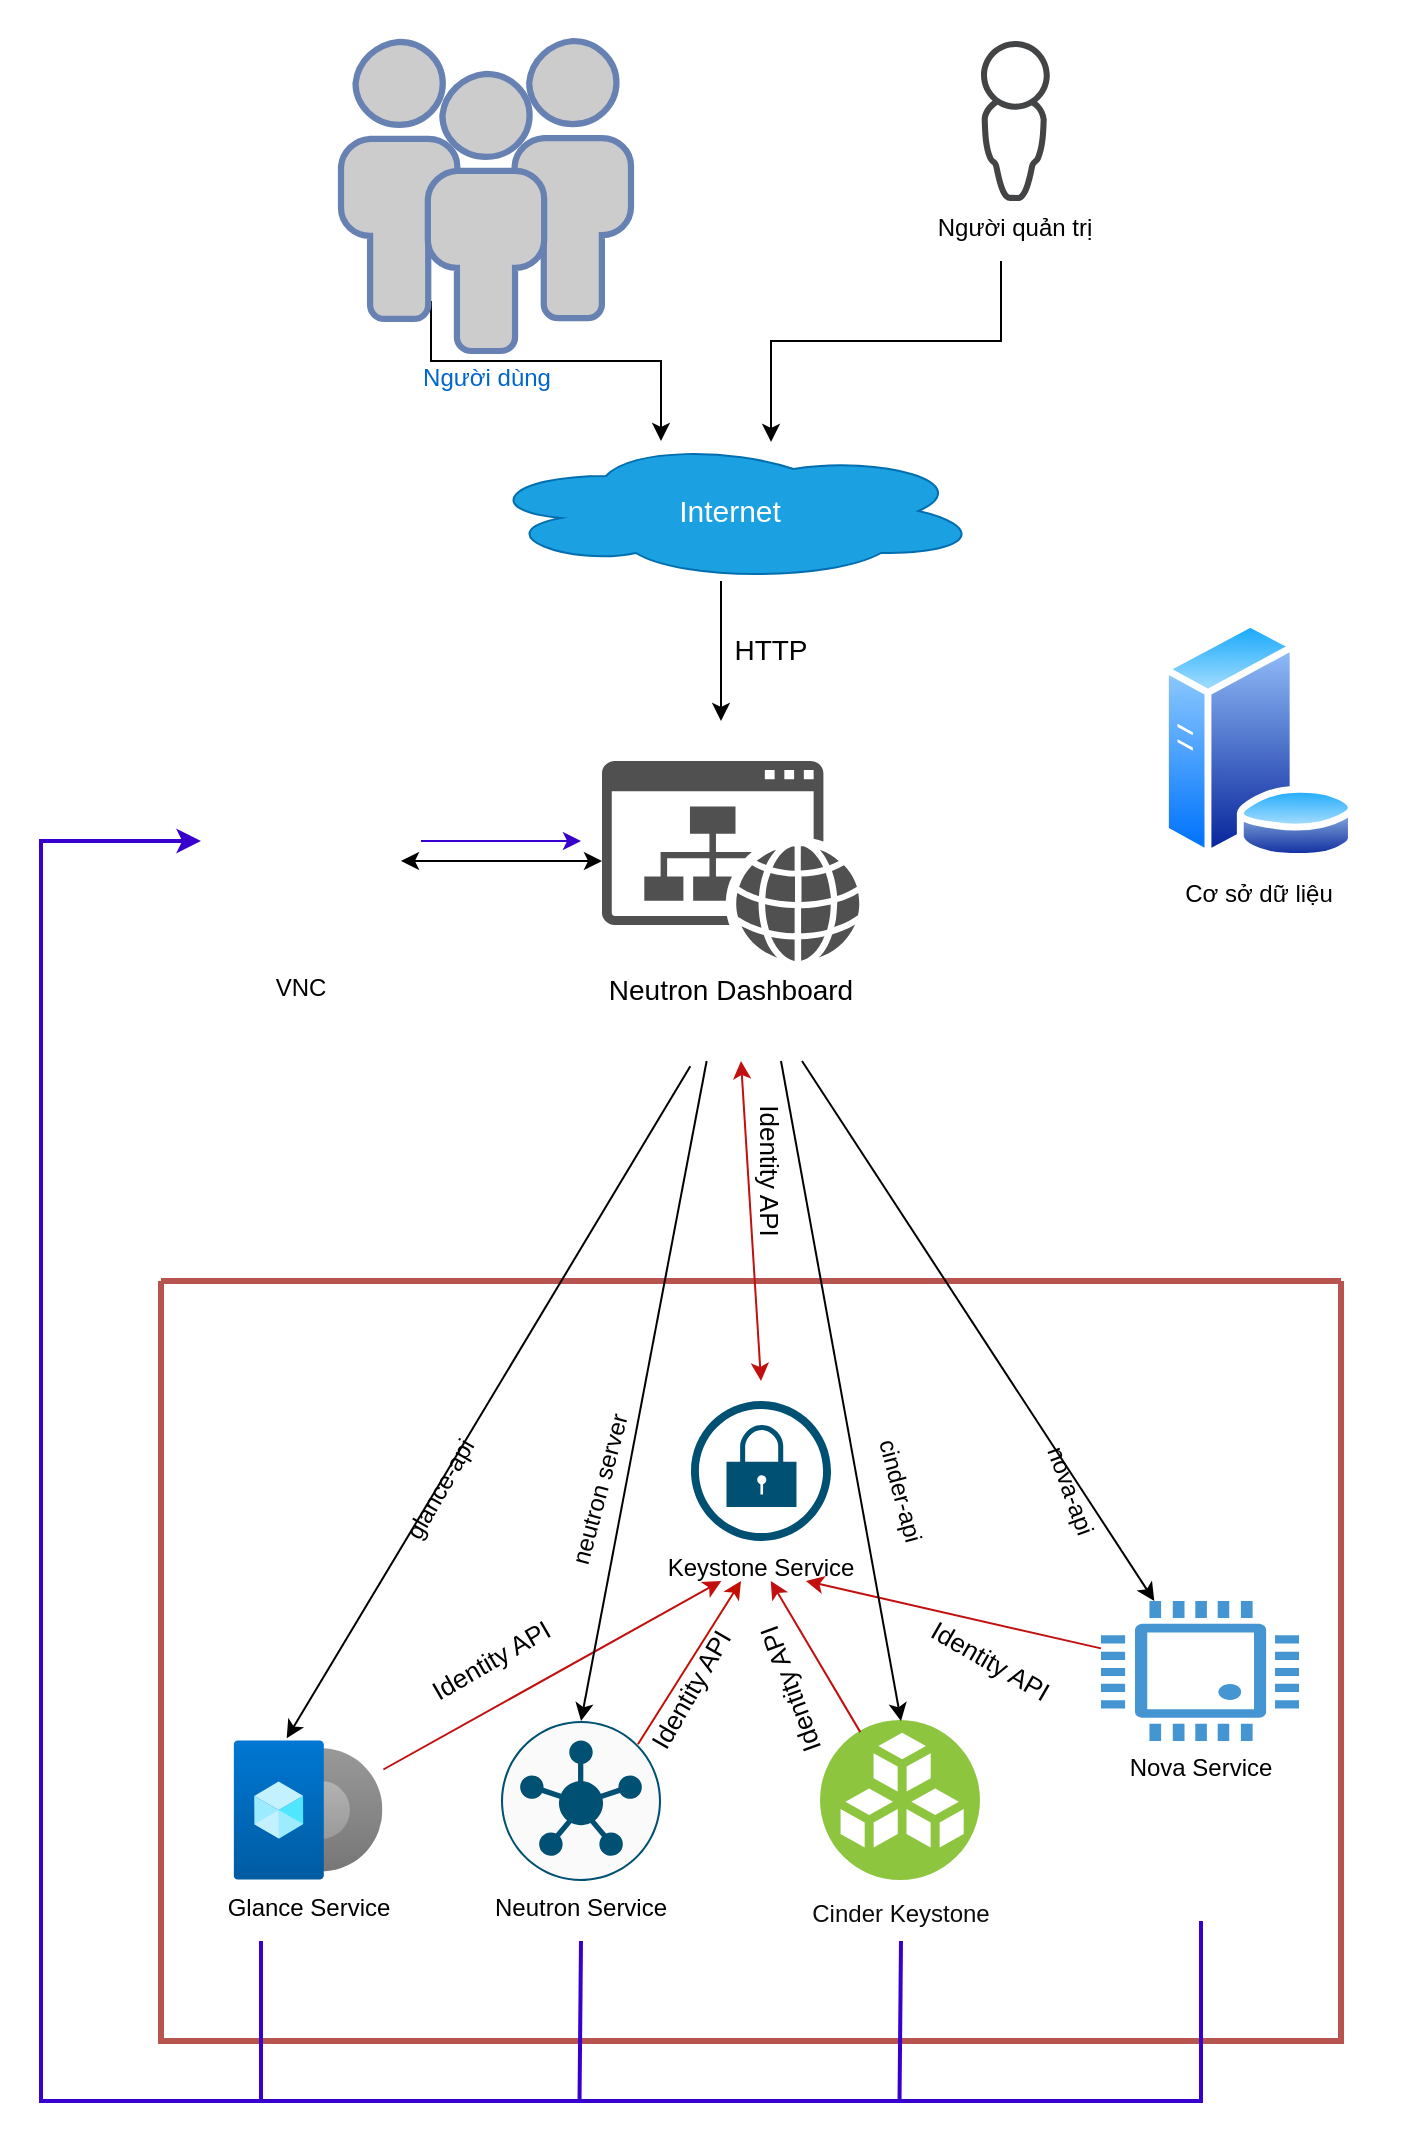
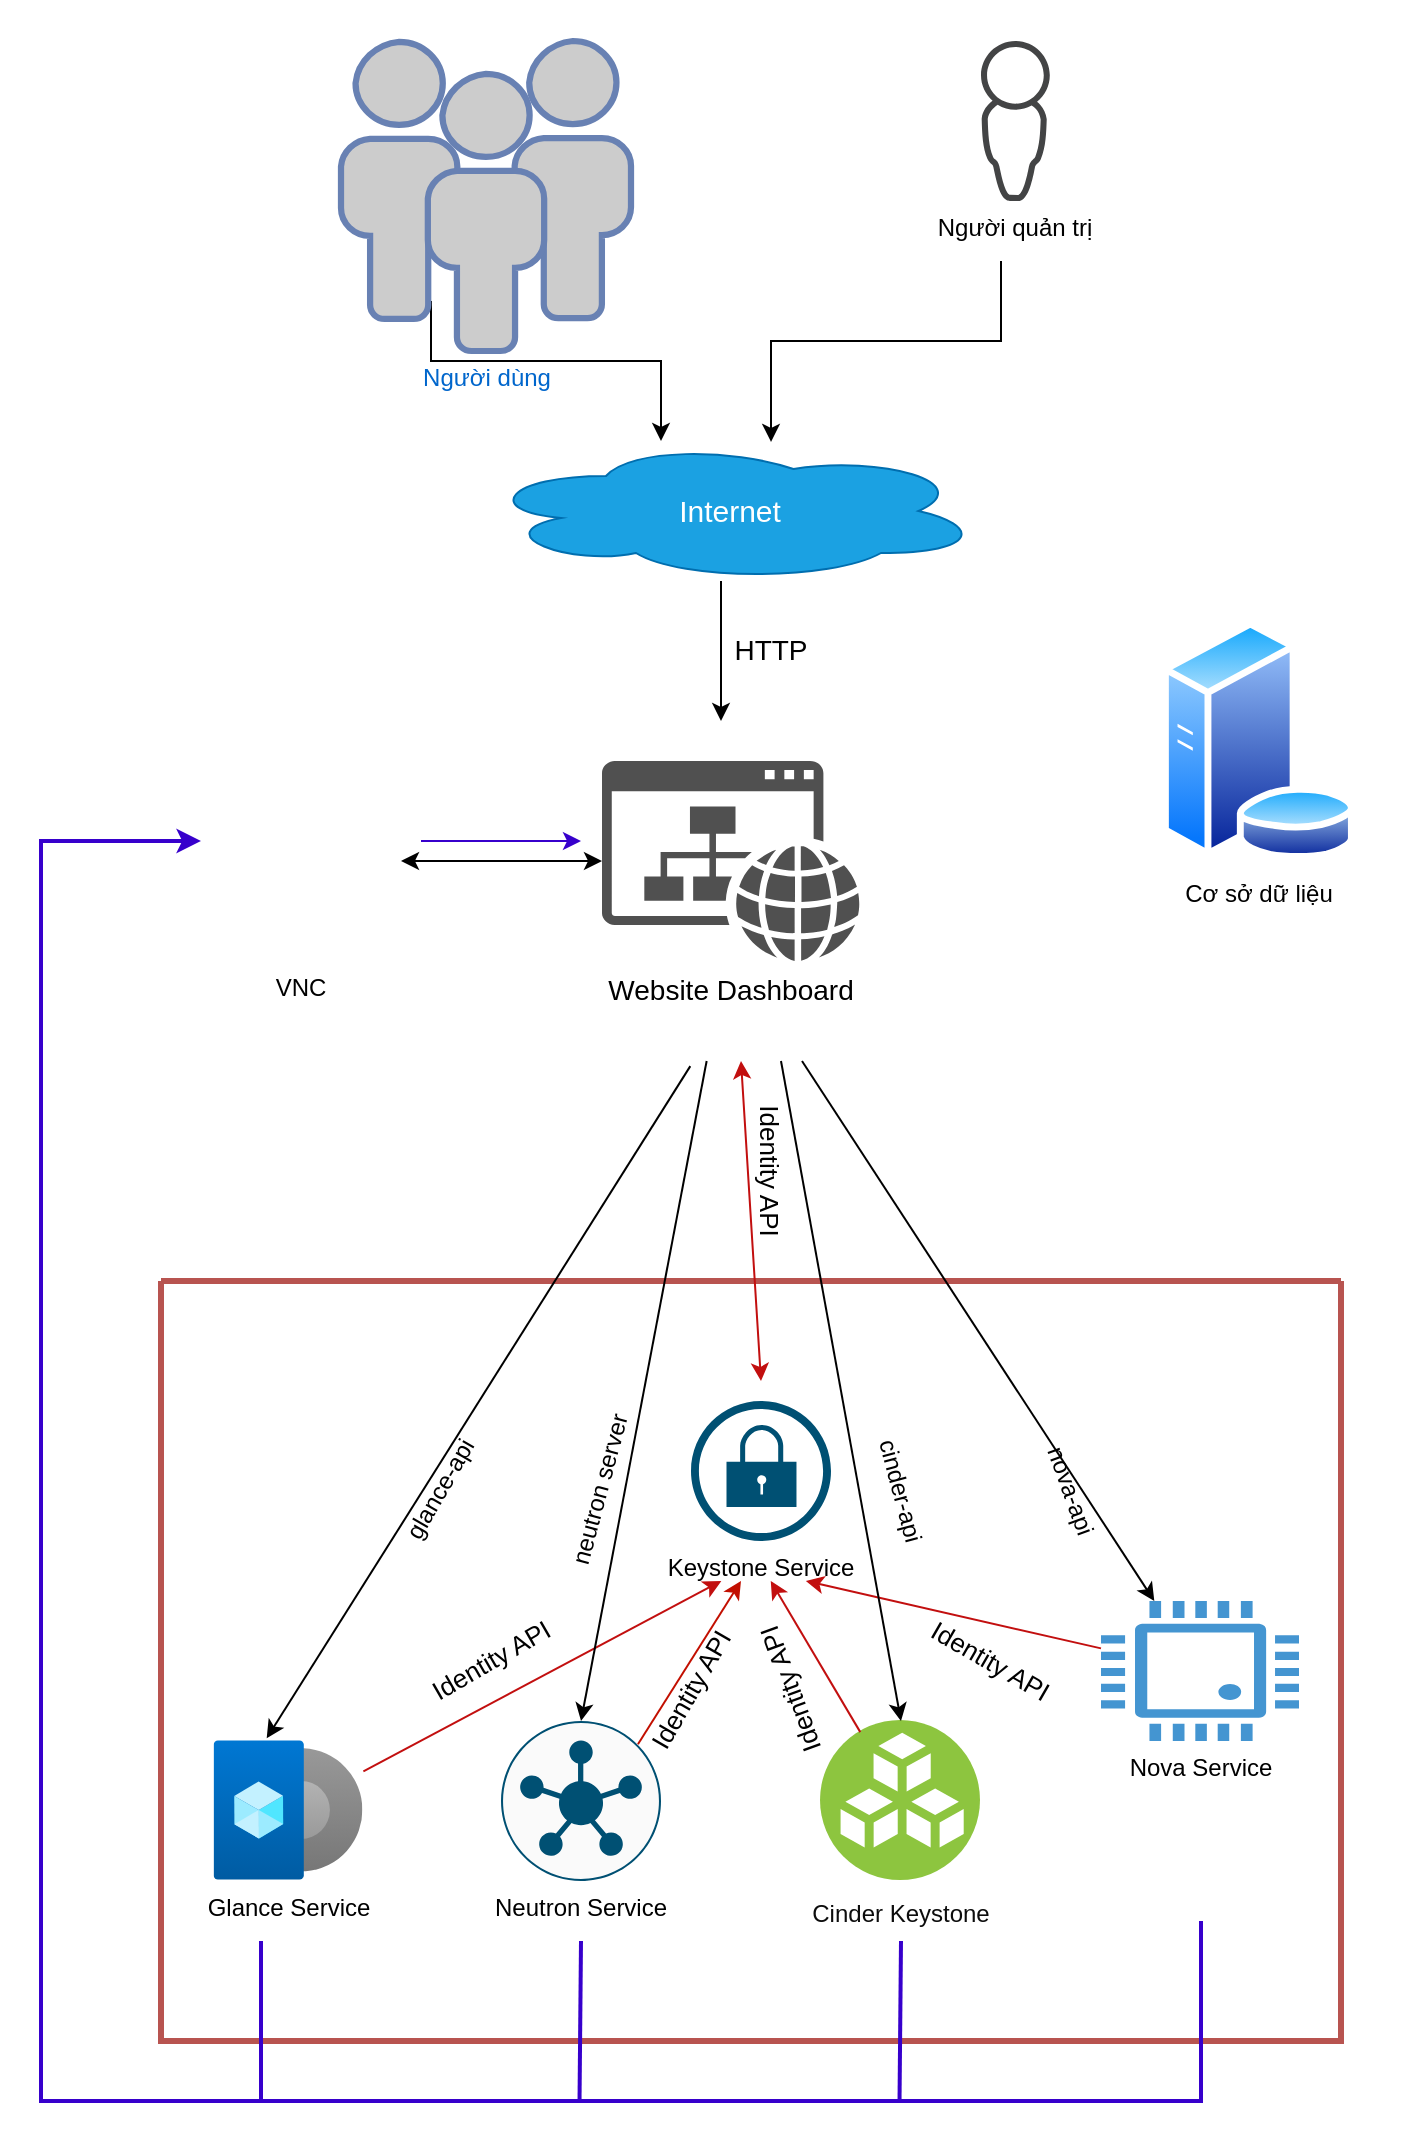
node "Neutron Dashboard": label "Neutron Dashboard" -> "Website Dashboard"
node "Glance Service": moved (309, 1811) -> (289, 1811)
